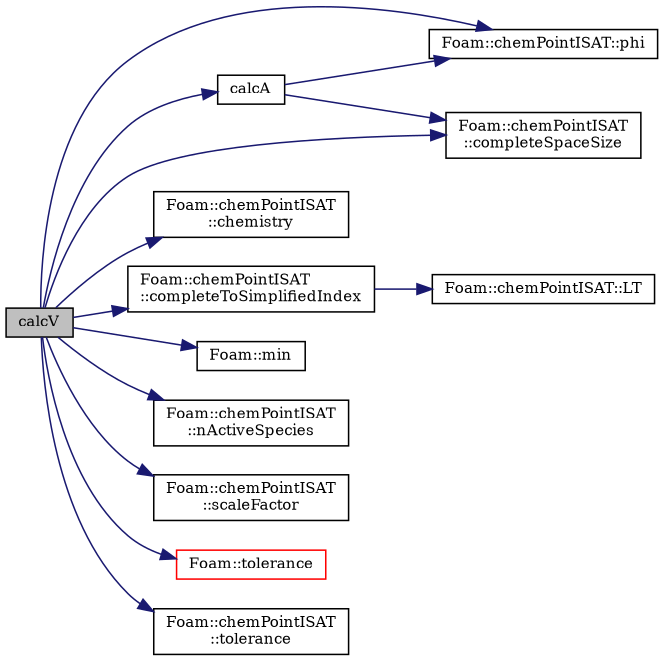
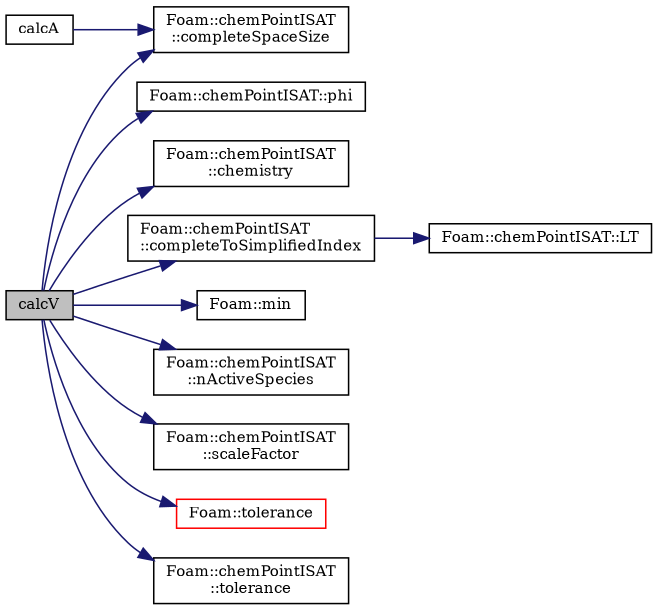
edge "calcA" -> "Foam::chemPointISAT::phi": removed
edge "calcV" -> "calcA": removed
